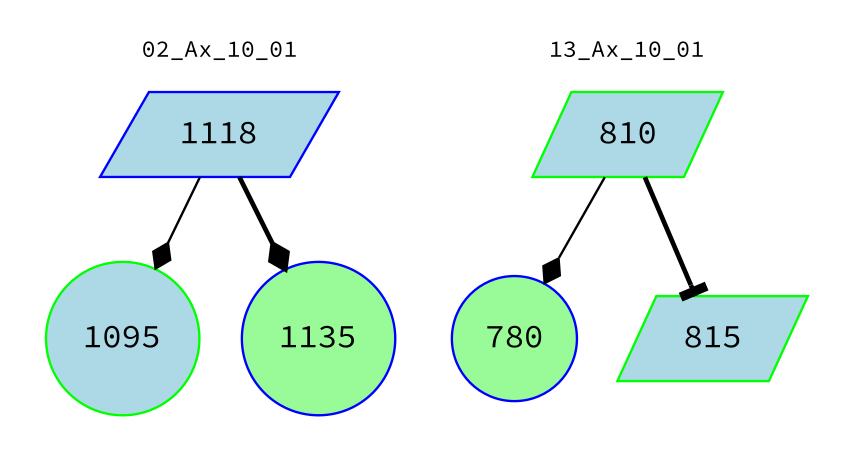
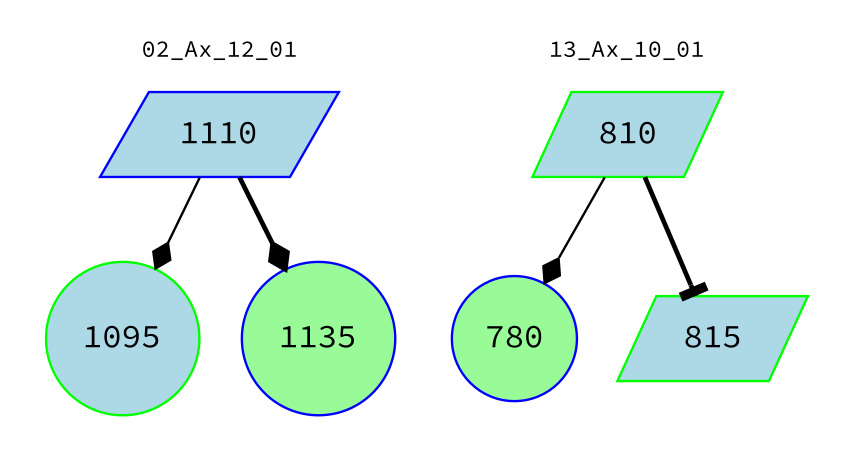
cluster "02_Ax_10_01": label "02_Ax_10_01" -> "02_Ax_12_01"
node "1118": label "1118" -> "1110"
